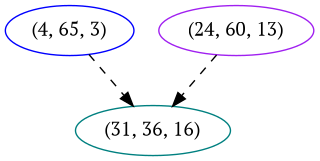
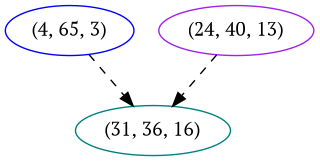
node "(24, 60, 13)": label "(24, 60, 13)" -> "(24, 40, 13)"
